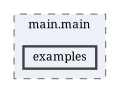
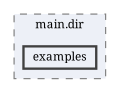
cluster "main.main": label "main.main" -> "main.dir"
